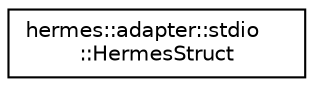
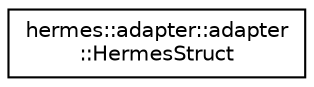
node "hermes::adapter::stdio ::HermesStruct": label "hermes::adapter::stdio ::HermesStruct" -> "hermes::adapter::adapter ::HermesStruct"
